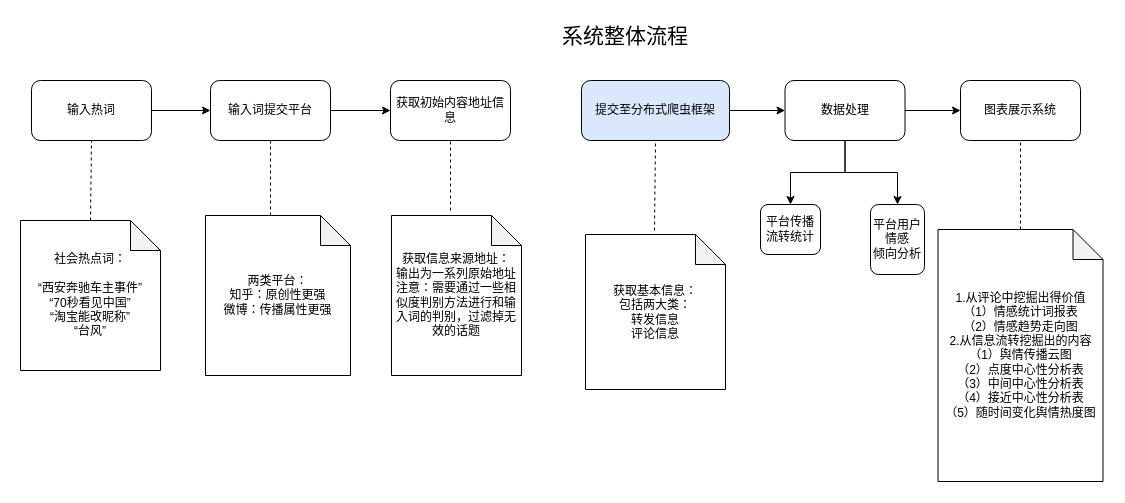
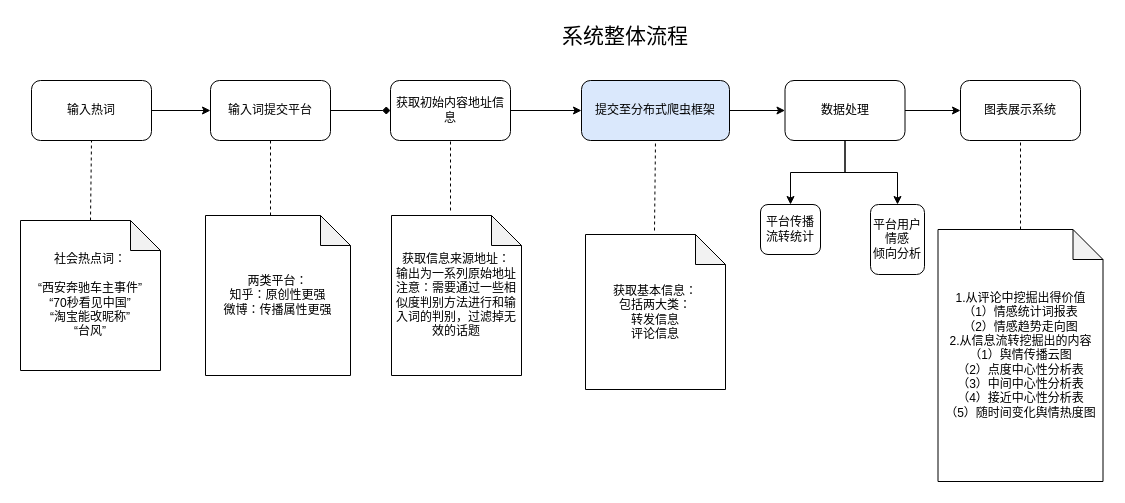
edge "输入词提交平台" -> "获取初始内容地址信息": arrowhead classic -> diamond
edge "获取初始内容地址信息" -> "提交至分布式爬虫框架": added
